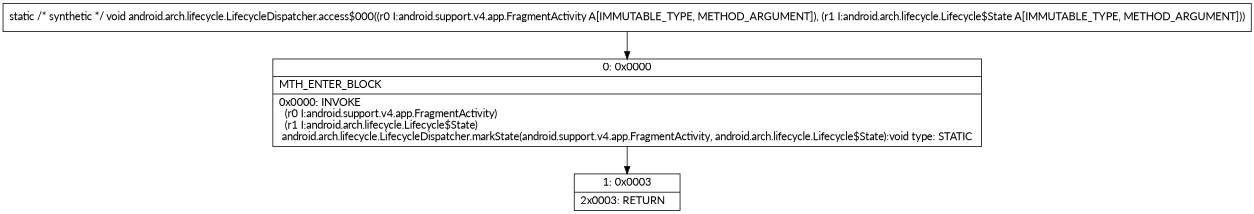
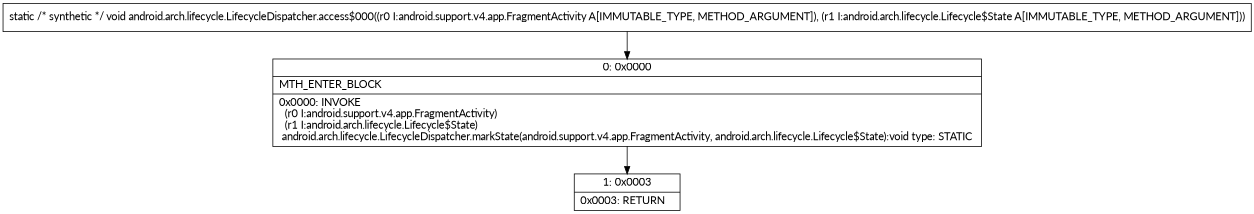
node "1: 0x0003": text "2x0003: RETURN" -> "0x0003: RETURN"
